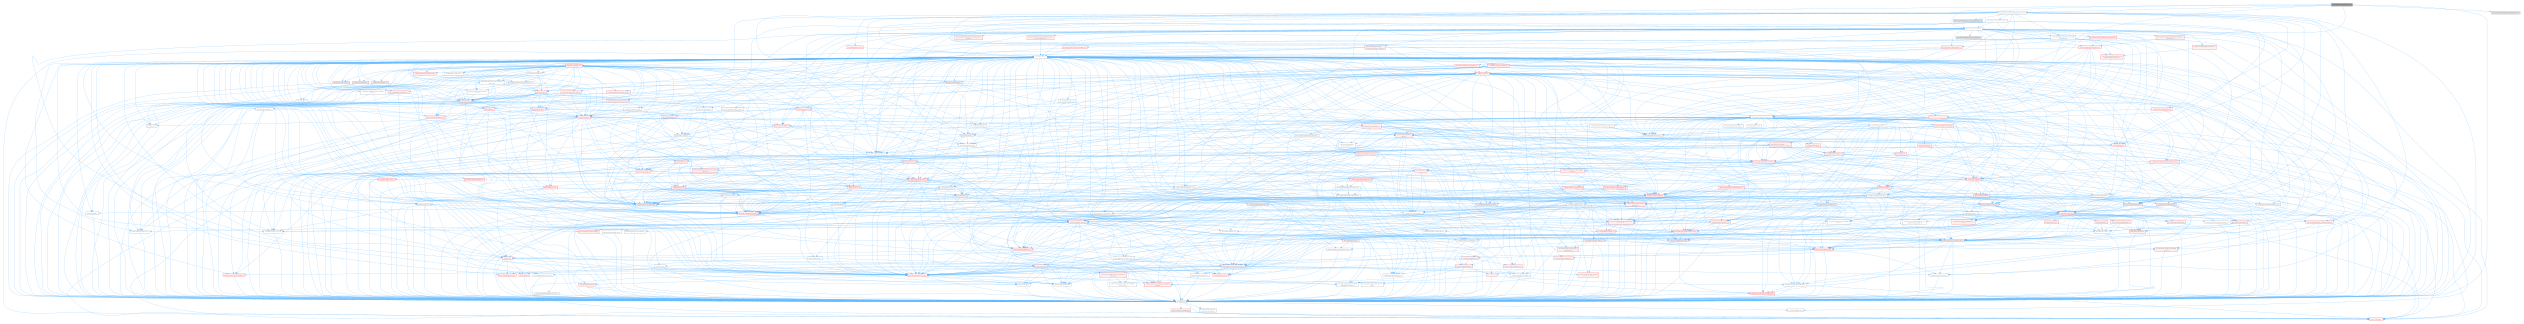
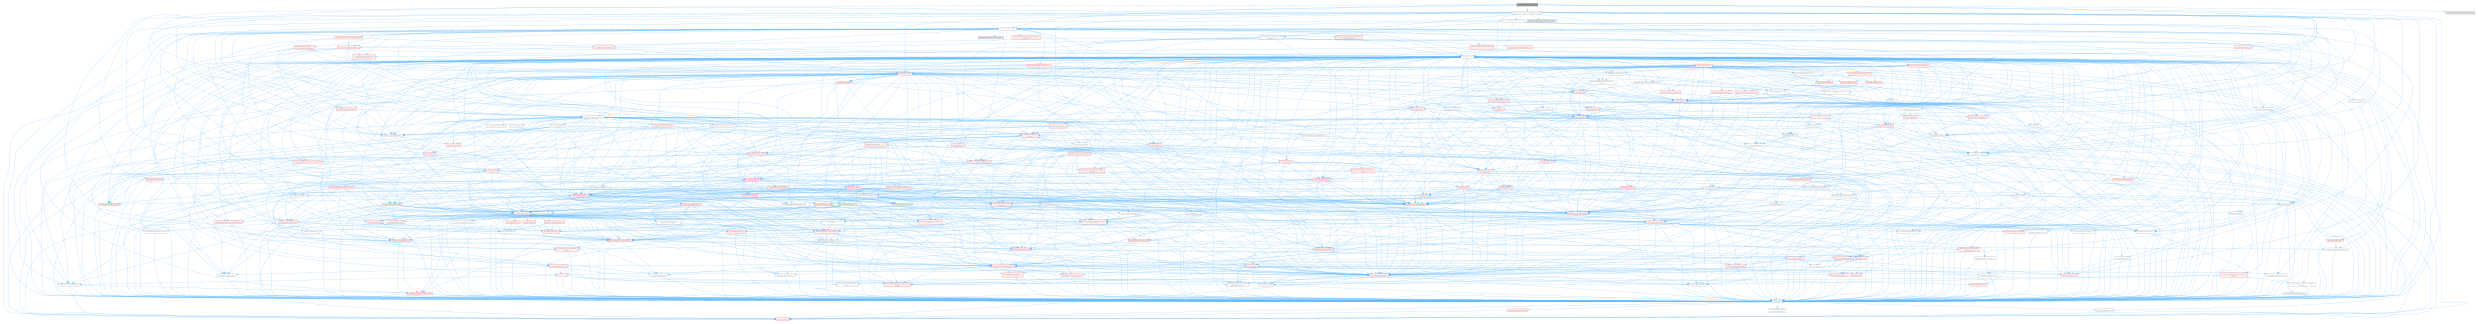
node "Evaluation/MovieSceneCompletion Mode.h": removed
